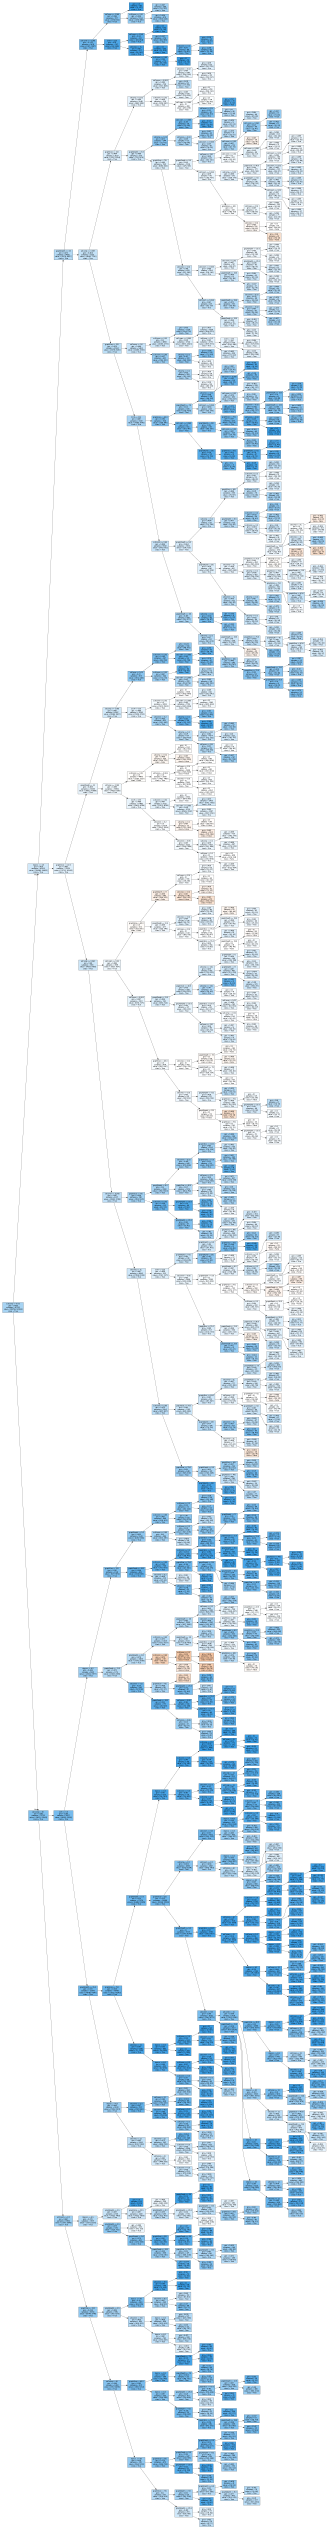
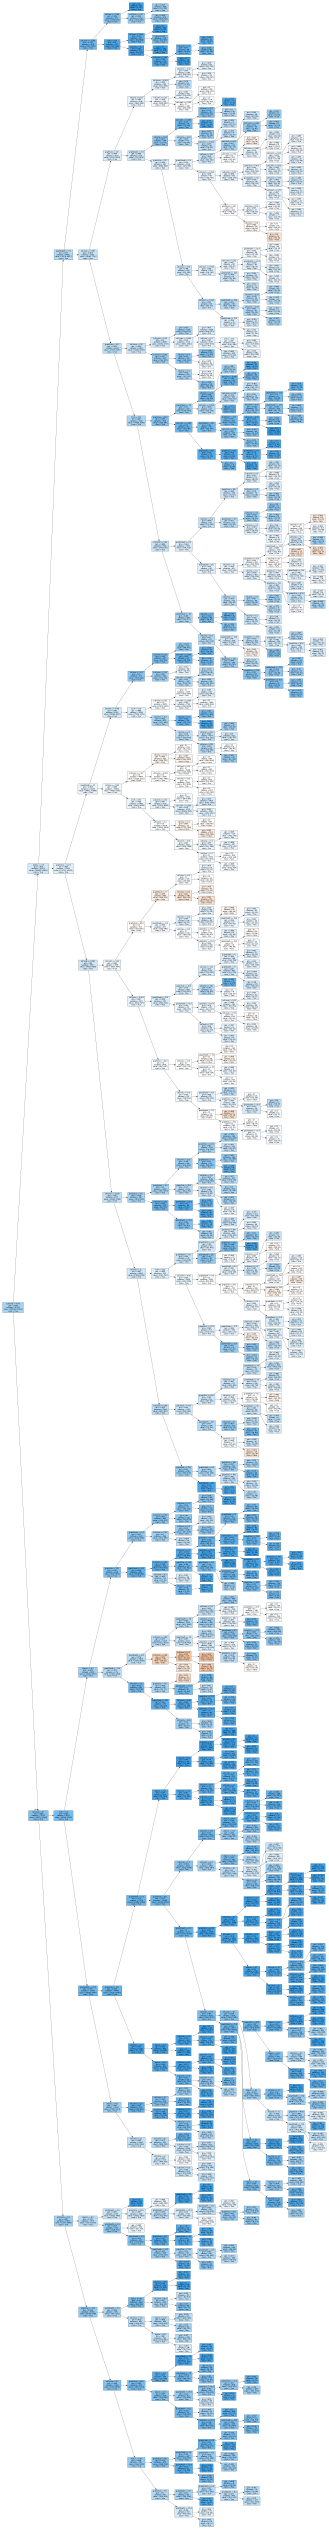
node "gini = 0.396 samples = 169 value = [46, 123] class = True": fillcolor #f0f7fd -> #83c2ef
node "gini = 0.242 samples = 64 value = [9, 55] class = True": fillcolor #59ade9 -> #e8f4fc
node "gini = 0.42 samples = 20 value = [6, 14] class = True": removed
node "gini = 0.145 samples = 153 value = [12, 141] class = True": added
